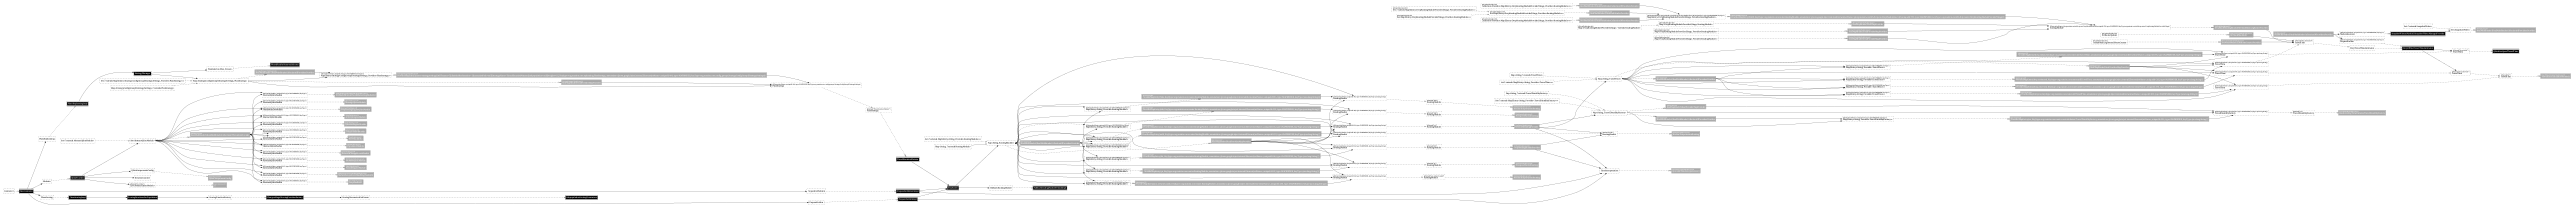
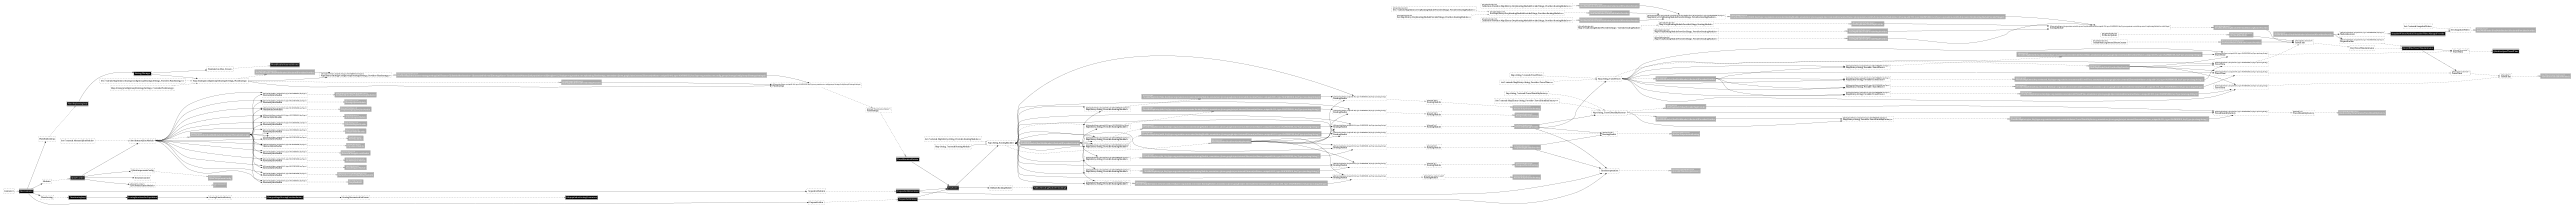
edge "Set<AbstractQSimModule>" -> "@Element(setName=,uniqueId=137, type=MULTIBINDER, keyType=)": added
